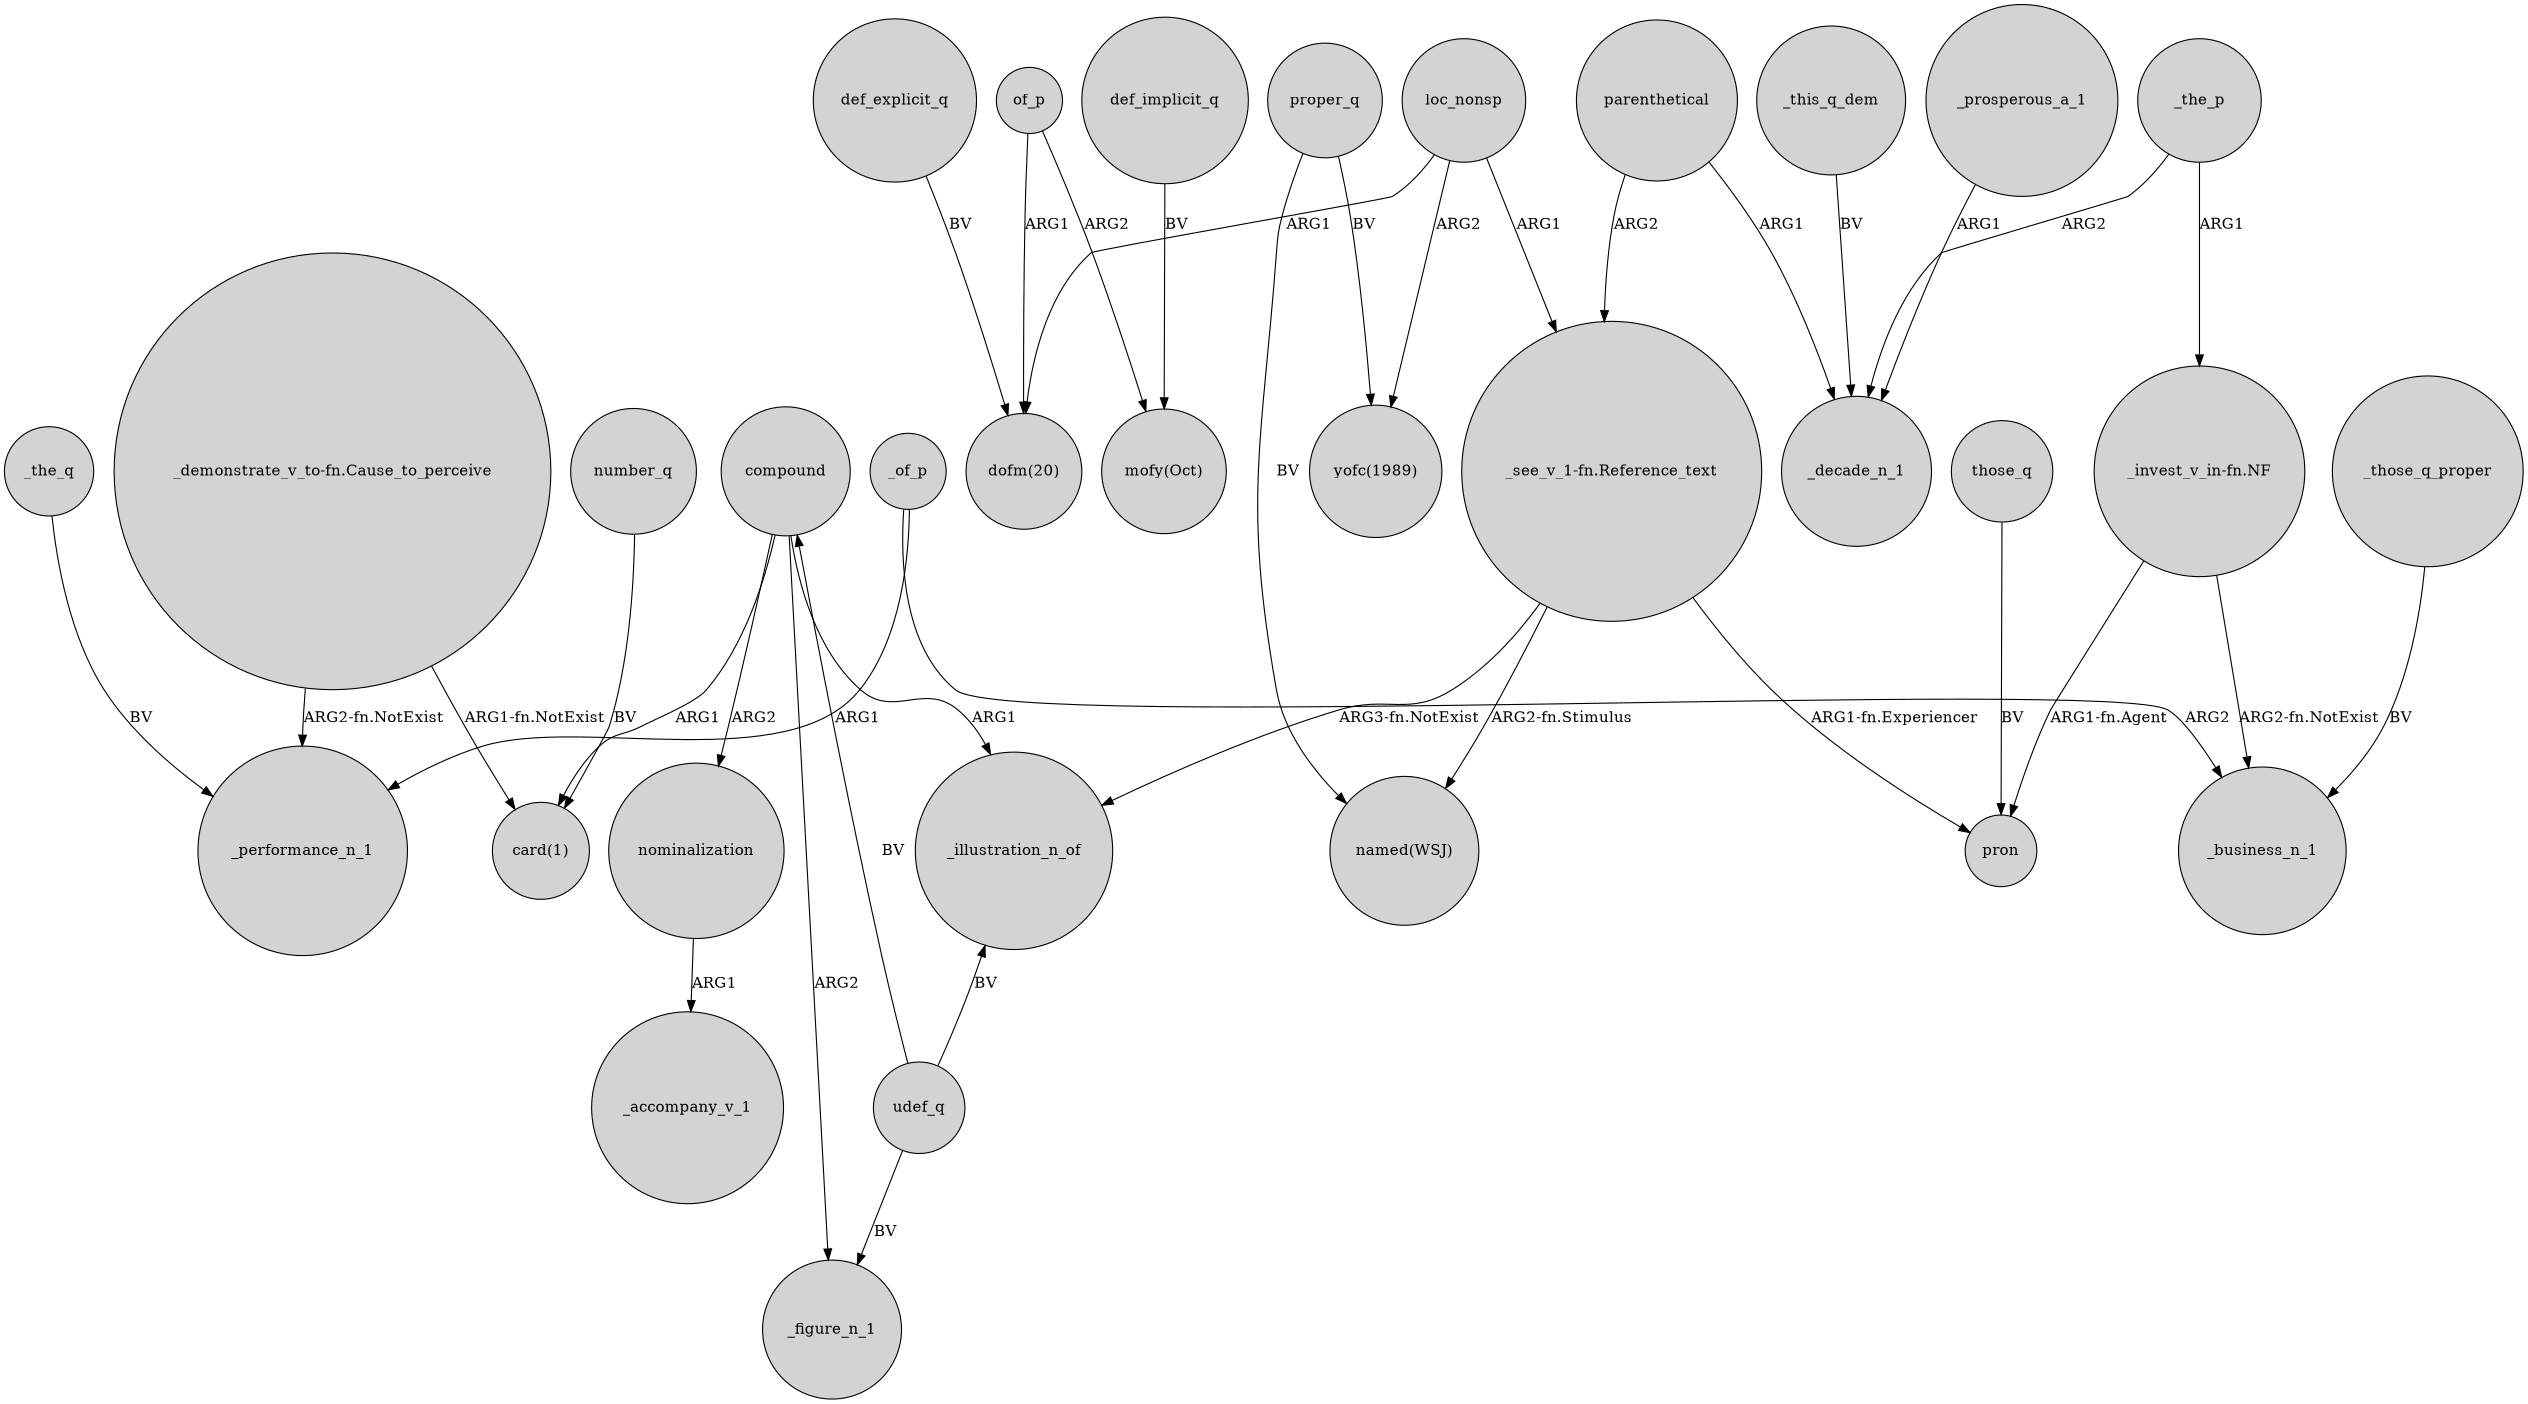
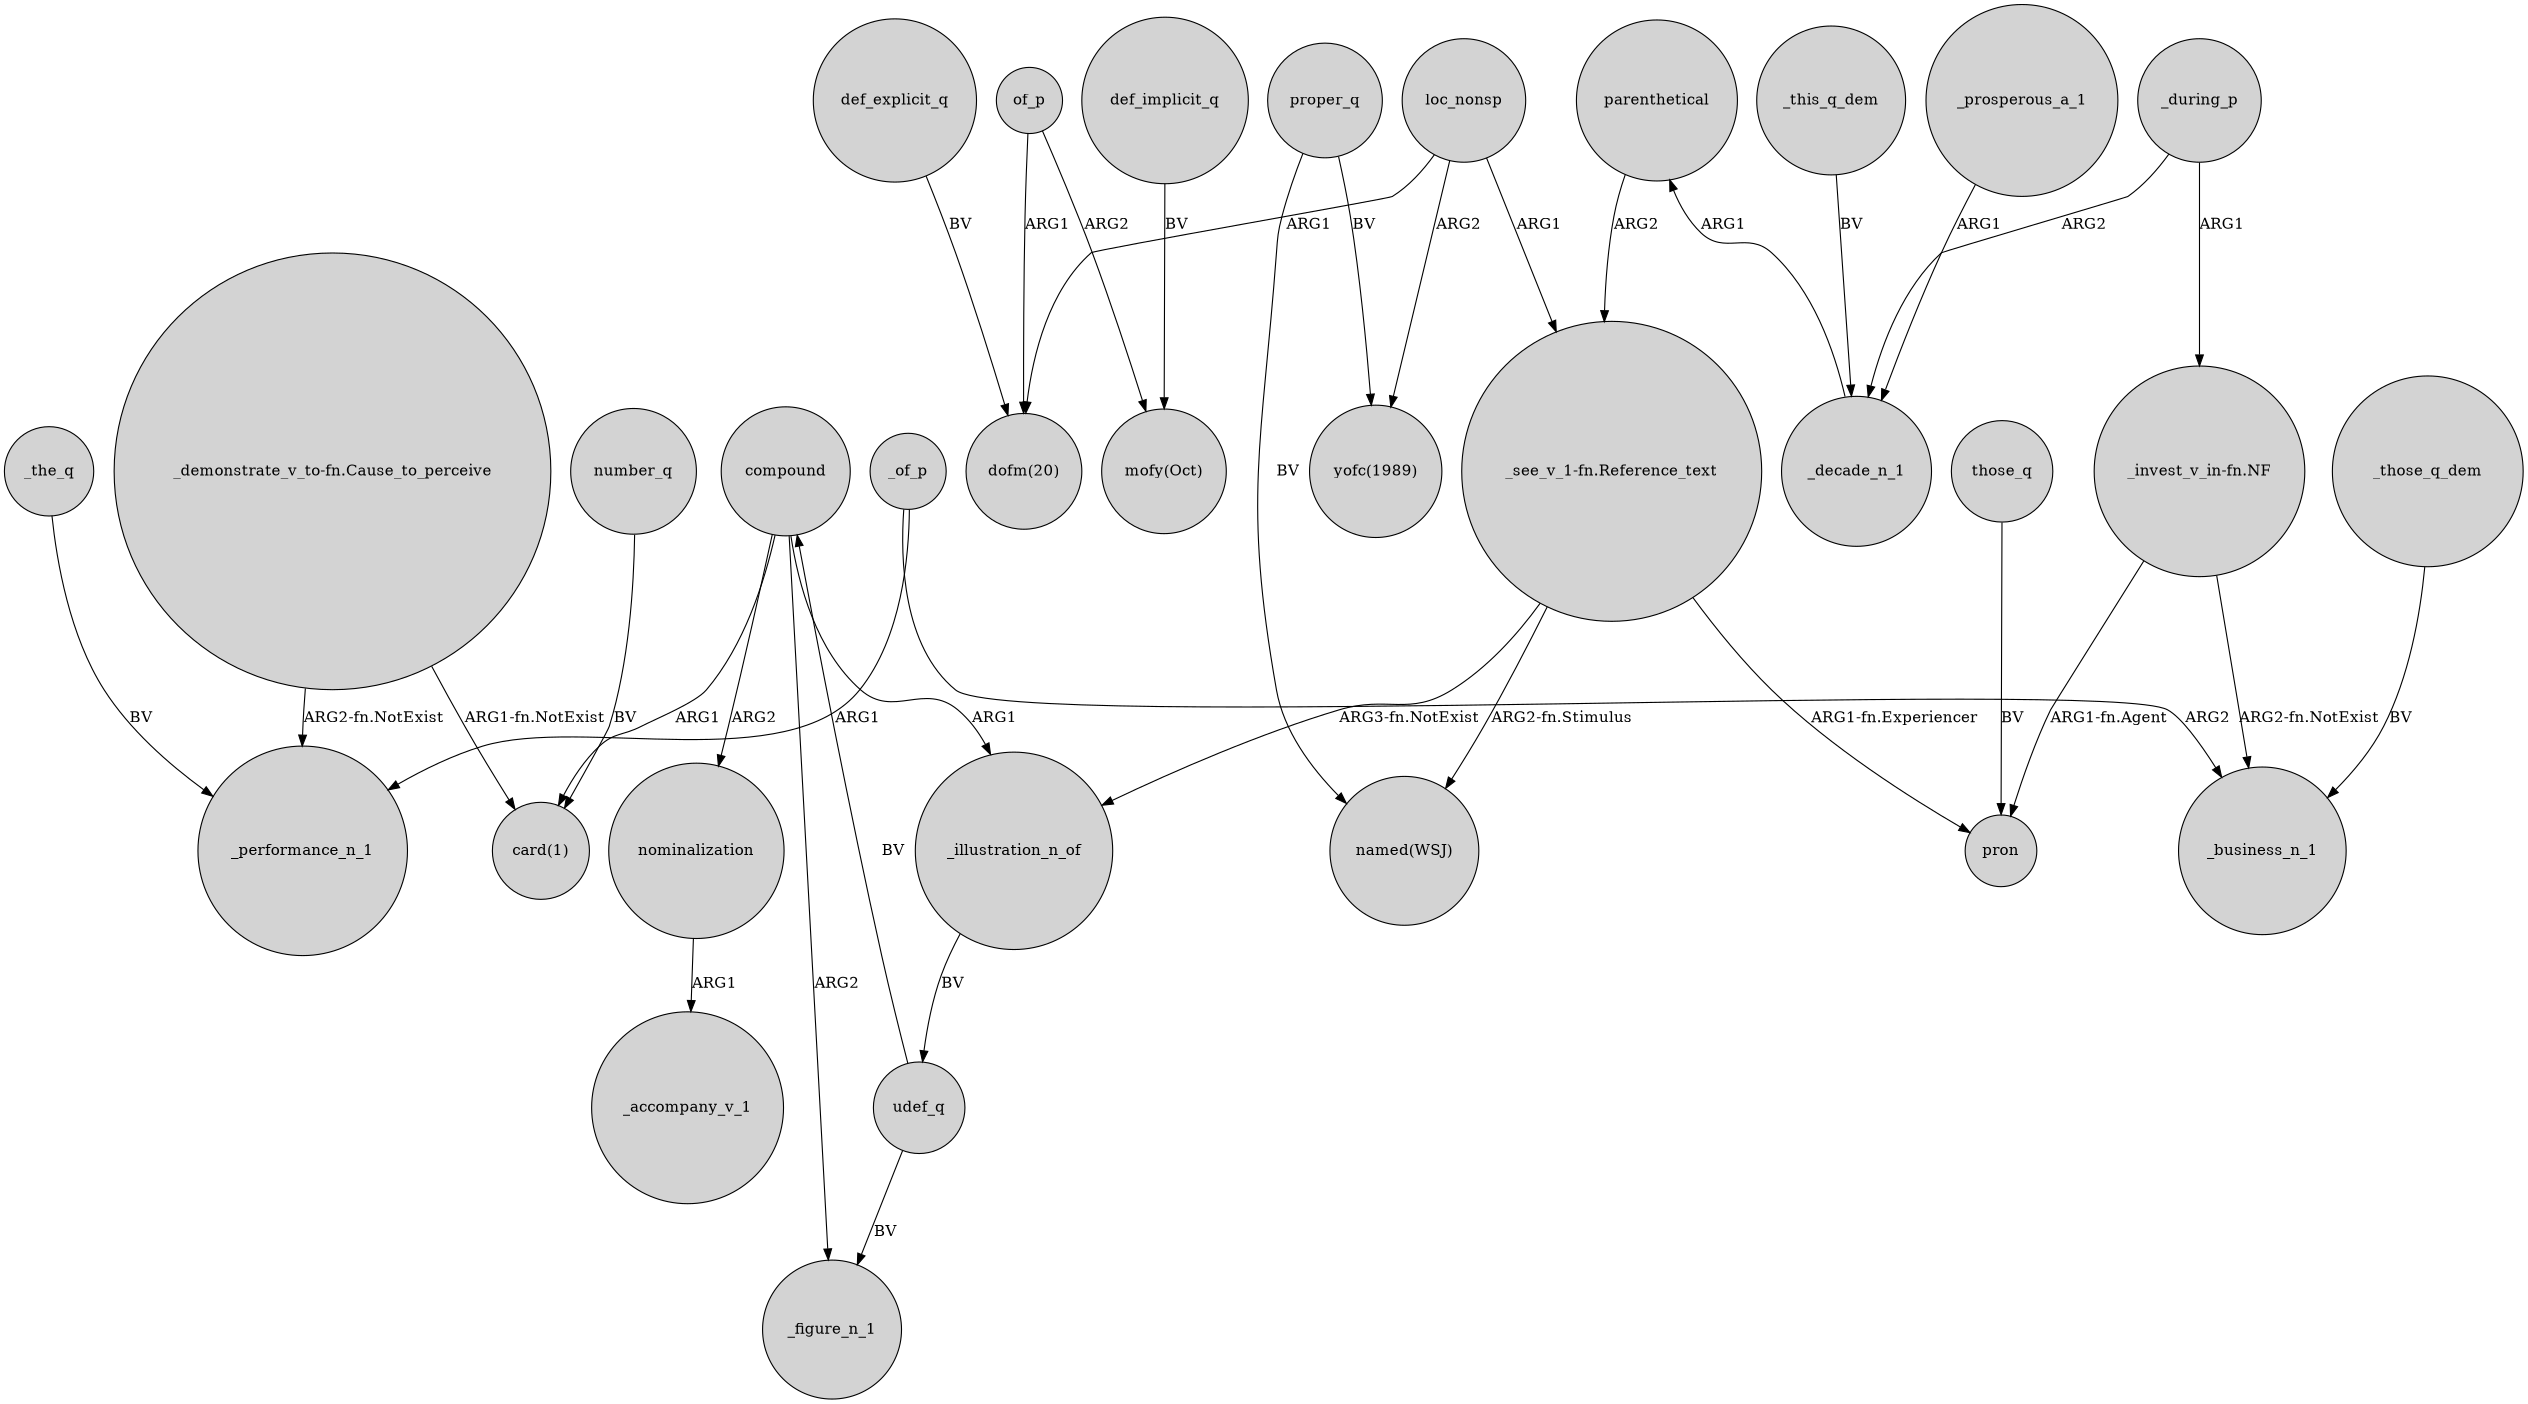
node "_the_p": label "_the_p" -> "_during_p"
edge "parenthetical" -> "_decade_n_1": reversed
node "_those_q_proper": label "_those_q_proper" -> "_those_q_dem"
edge "udef_q" -> "_illustration_n_of": reversed
